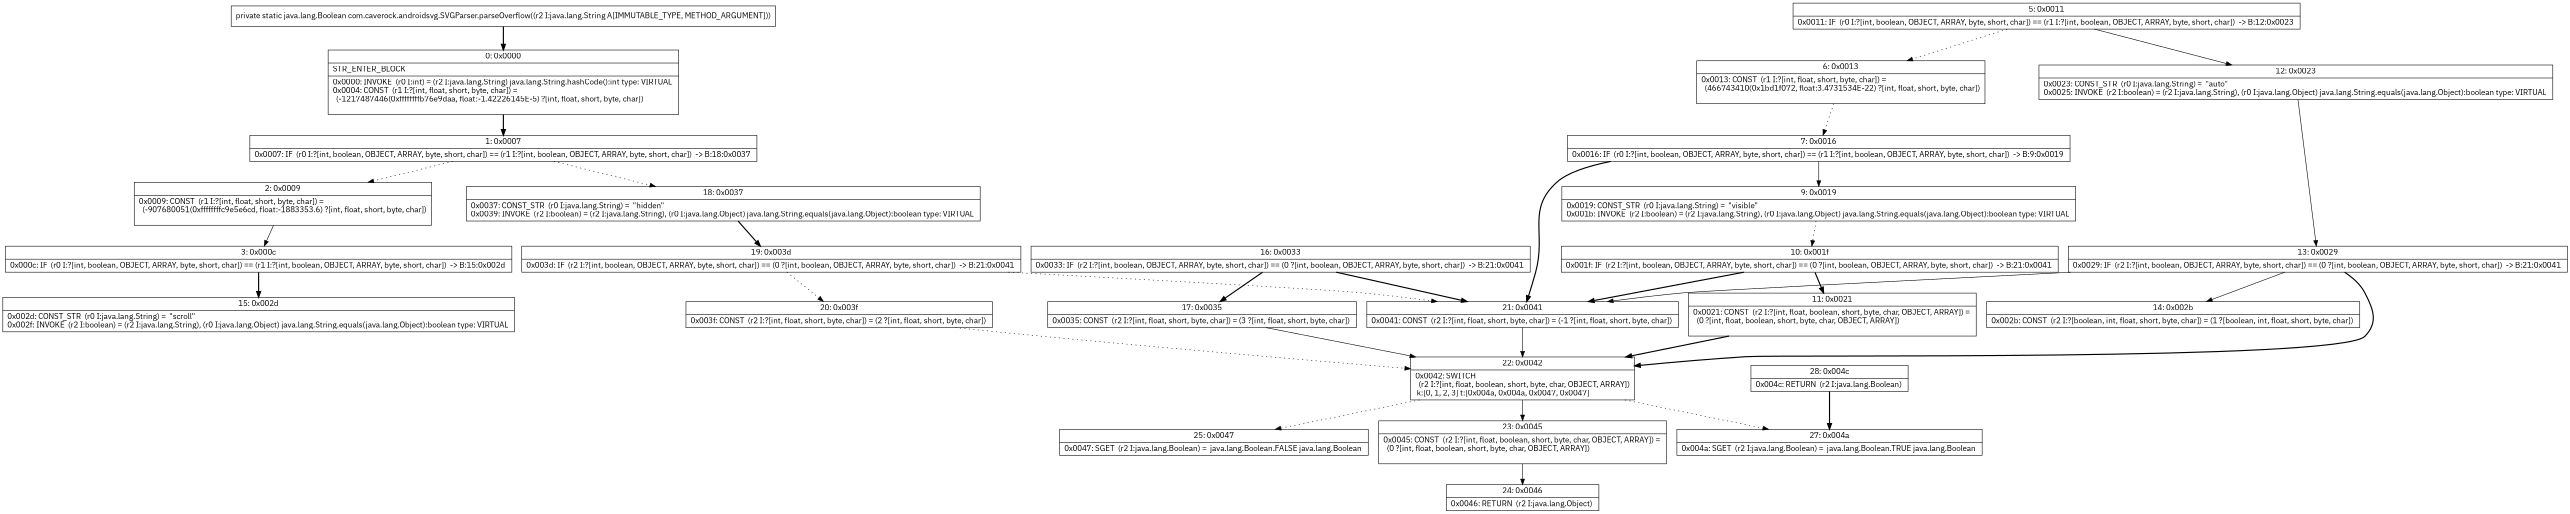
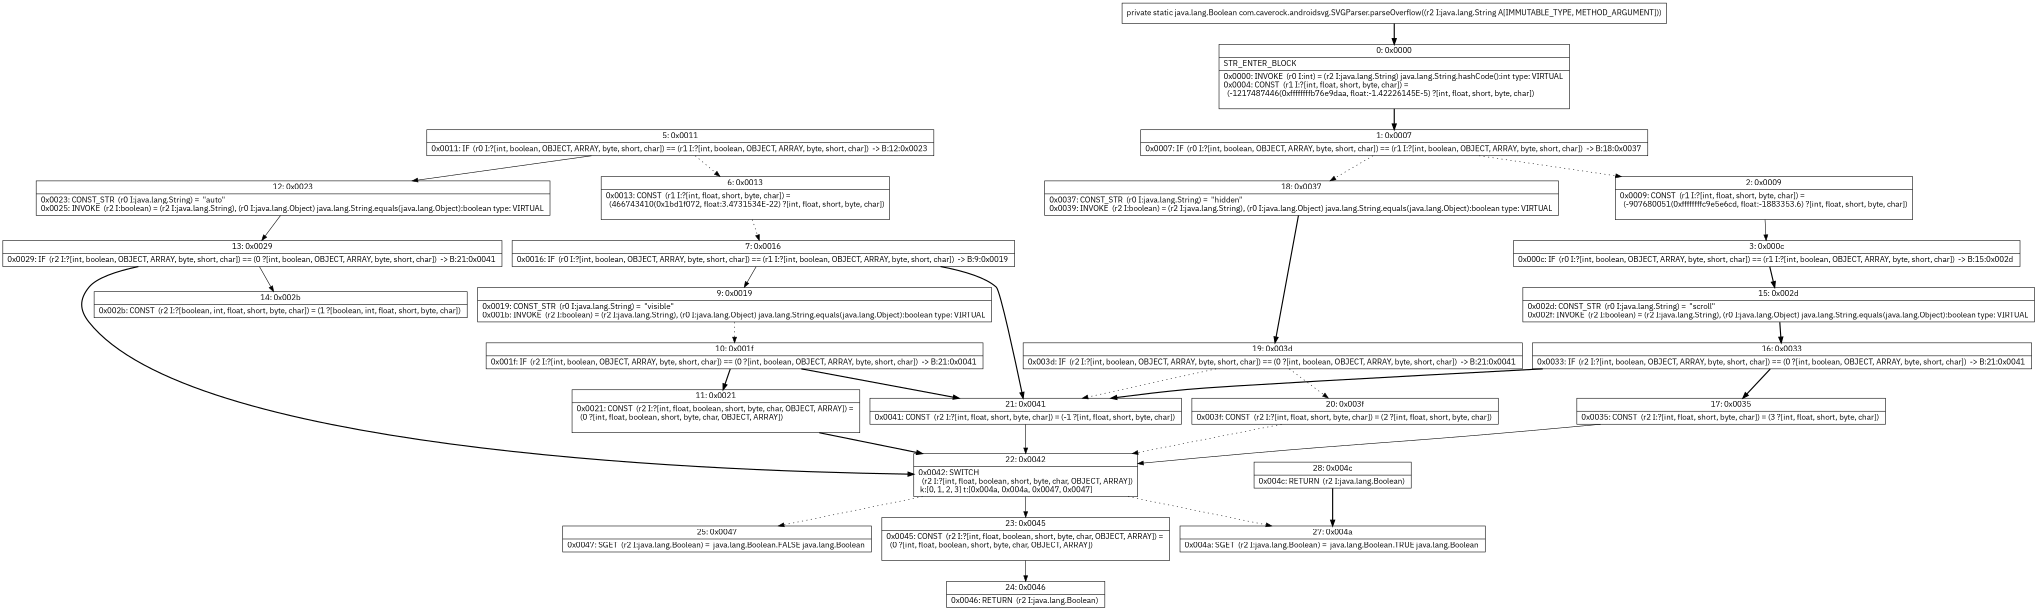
edge "13: 0x0029" -> "21: 0x0041": removed
edge "15: 0x002d" -> "16: 0x0033": added
node "24: 0x0046": text "0x0046: RETURN  (r2 I:java.lang.Object)" -> "0x0046: RETURN  (r2 I:java.lang.Boolean)"
